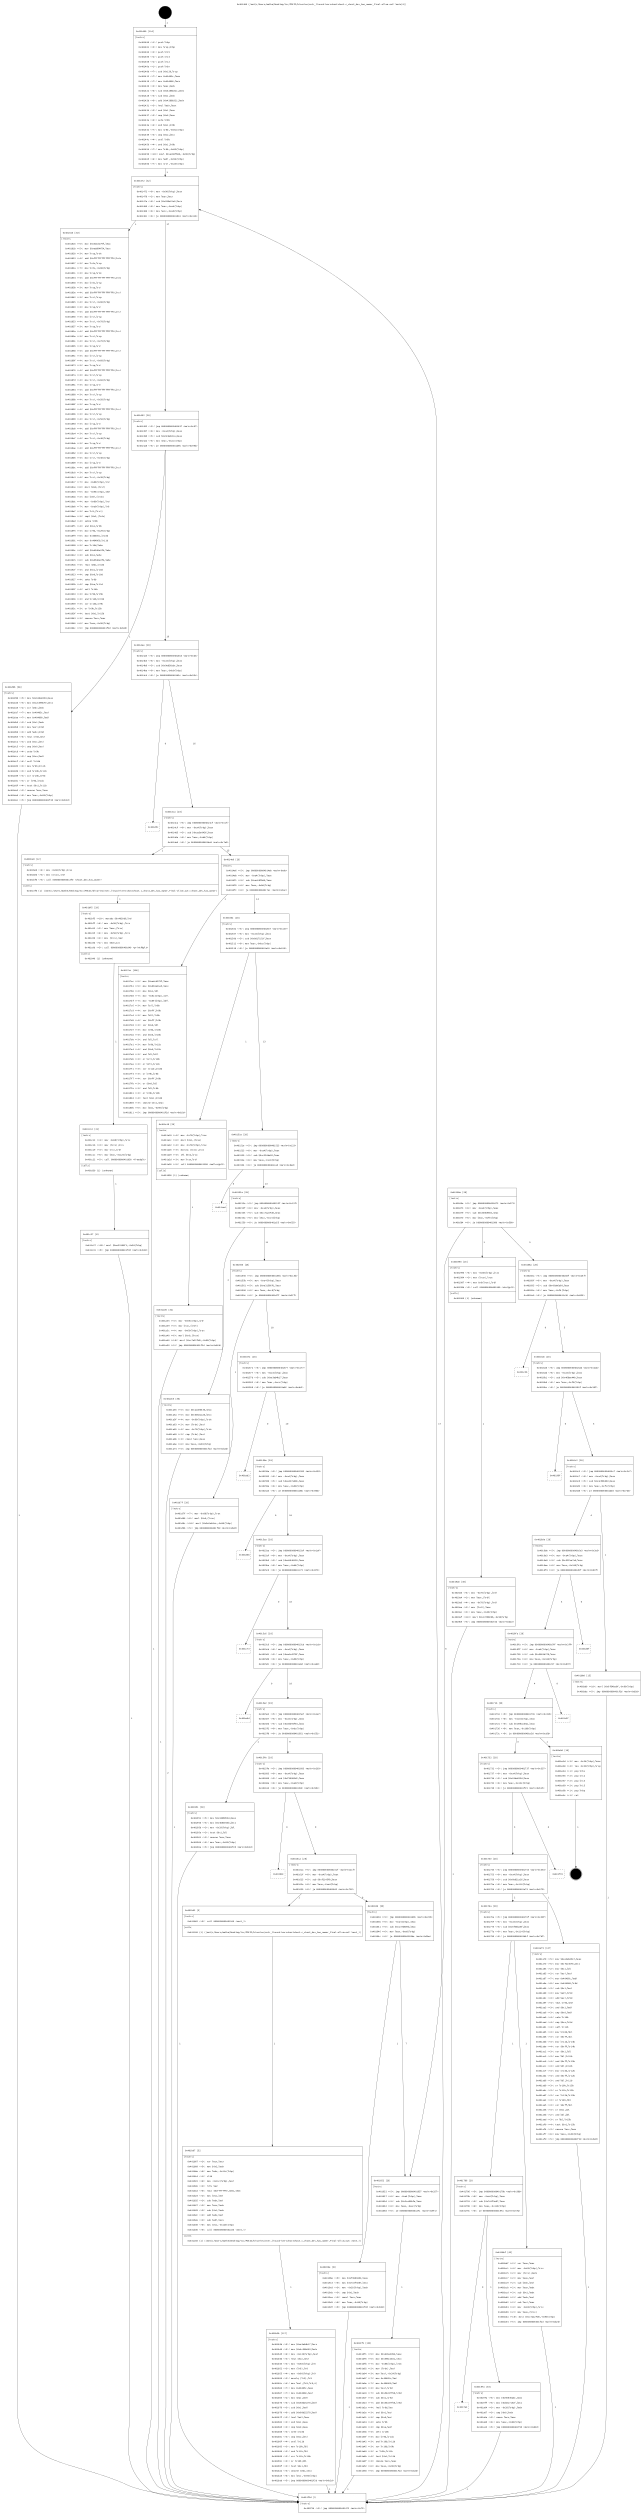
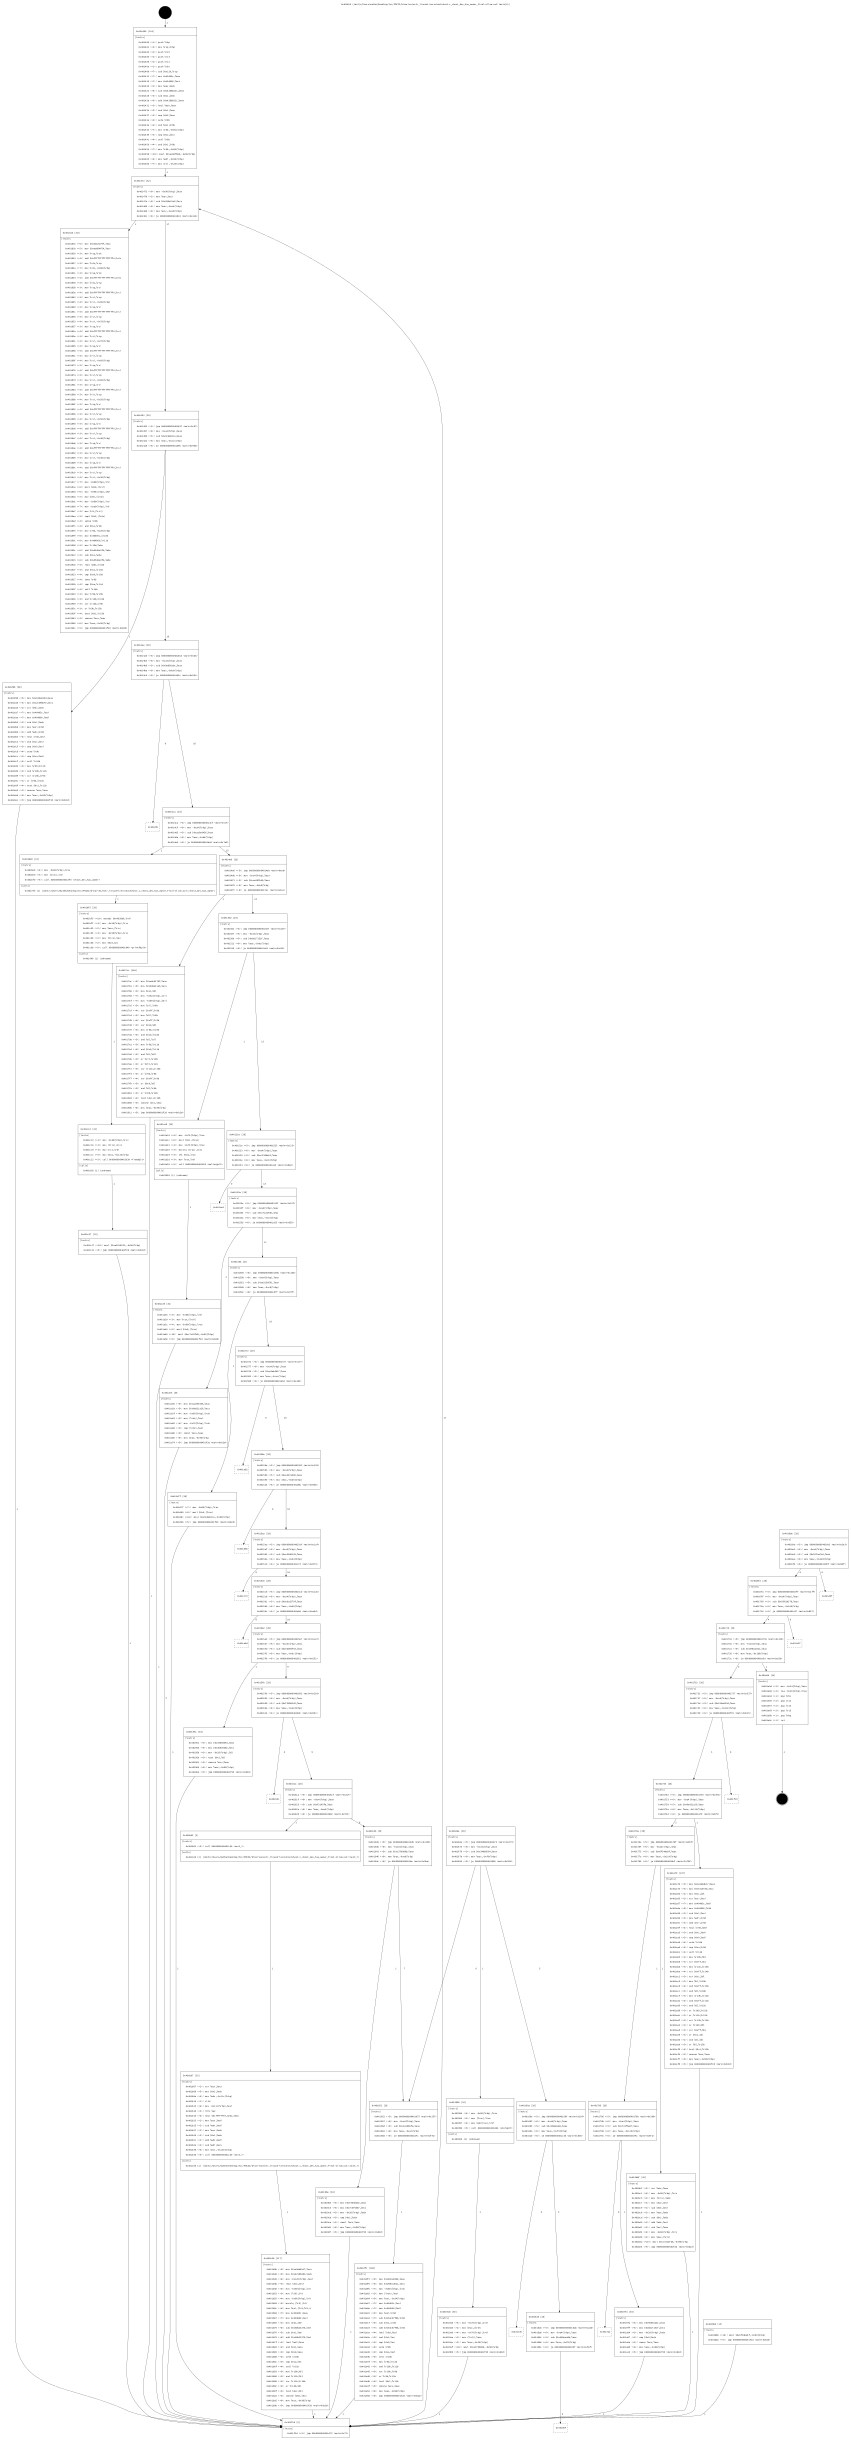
node "0x4016c2 [28]": removed
